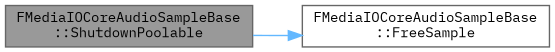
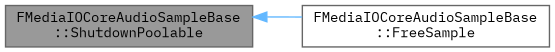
edge "FMediaIOCoreAudioSampleBase ::ShutdownPoolable" -> "FMediaIOCoreAudioSampleBase ::FreeSample": reversed
